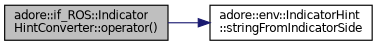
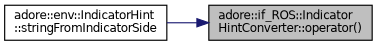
edge "adore::if_ROS::Indicator HintConverter::operator()" -> "adore::env::IndicatorHint ::stringFromIndicatorSide": reversed
